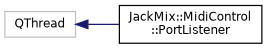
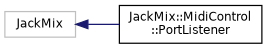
node "QThread": label "QThread" -> "JackMix"
